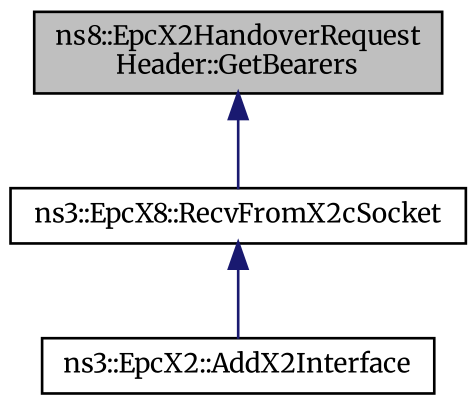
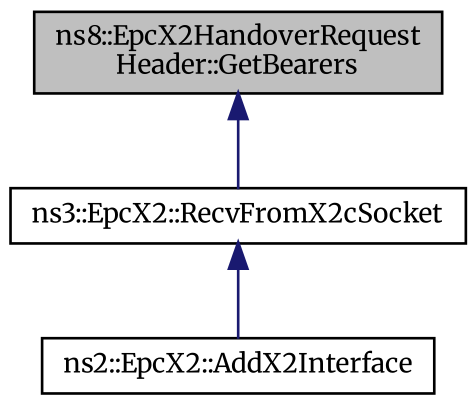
node "ns3::EpcX8::RecvFromX2cSocket": label "ns3::EpcX8::RecvFromX2cSocket" -> "ns3::EpcX2::RecvFromX2cSocket"
node "ns3::EpcX2::AddX2Interface": label "ns3::EpcX2::AddX2Interface" -> "ns2::EpcX2::AddX2Interface"
